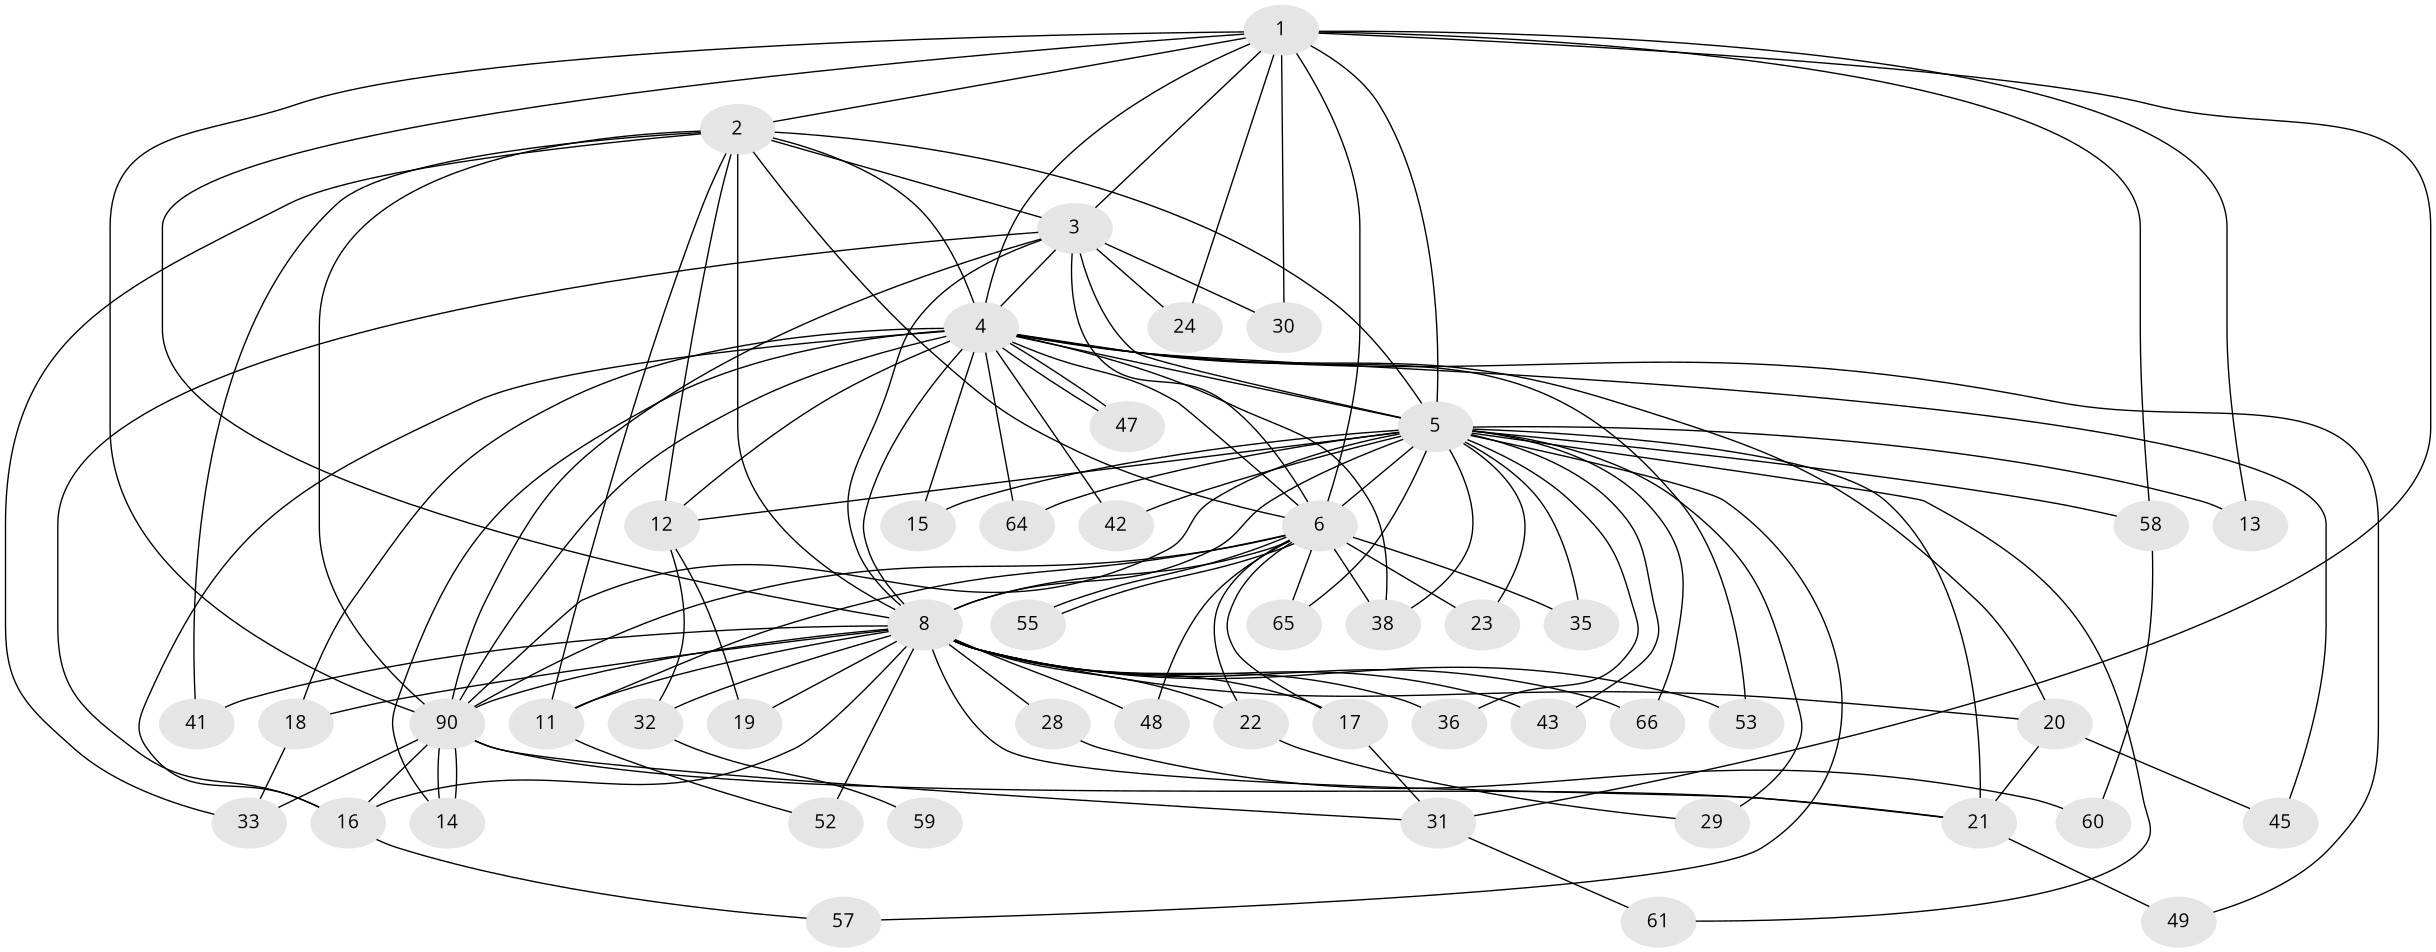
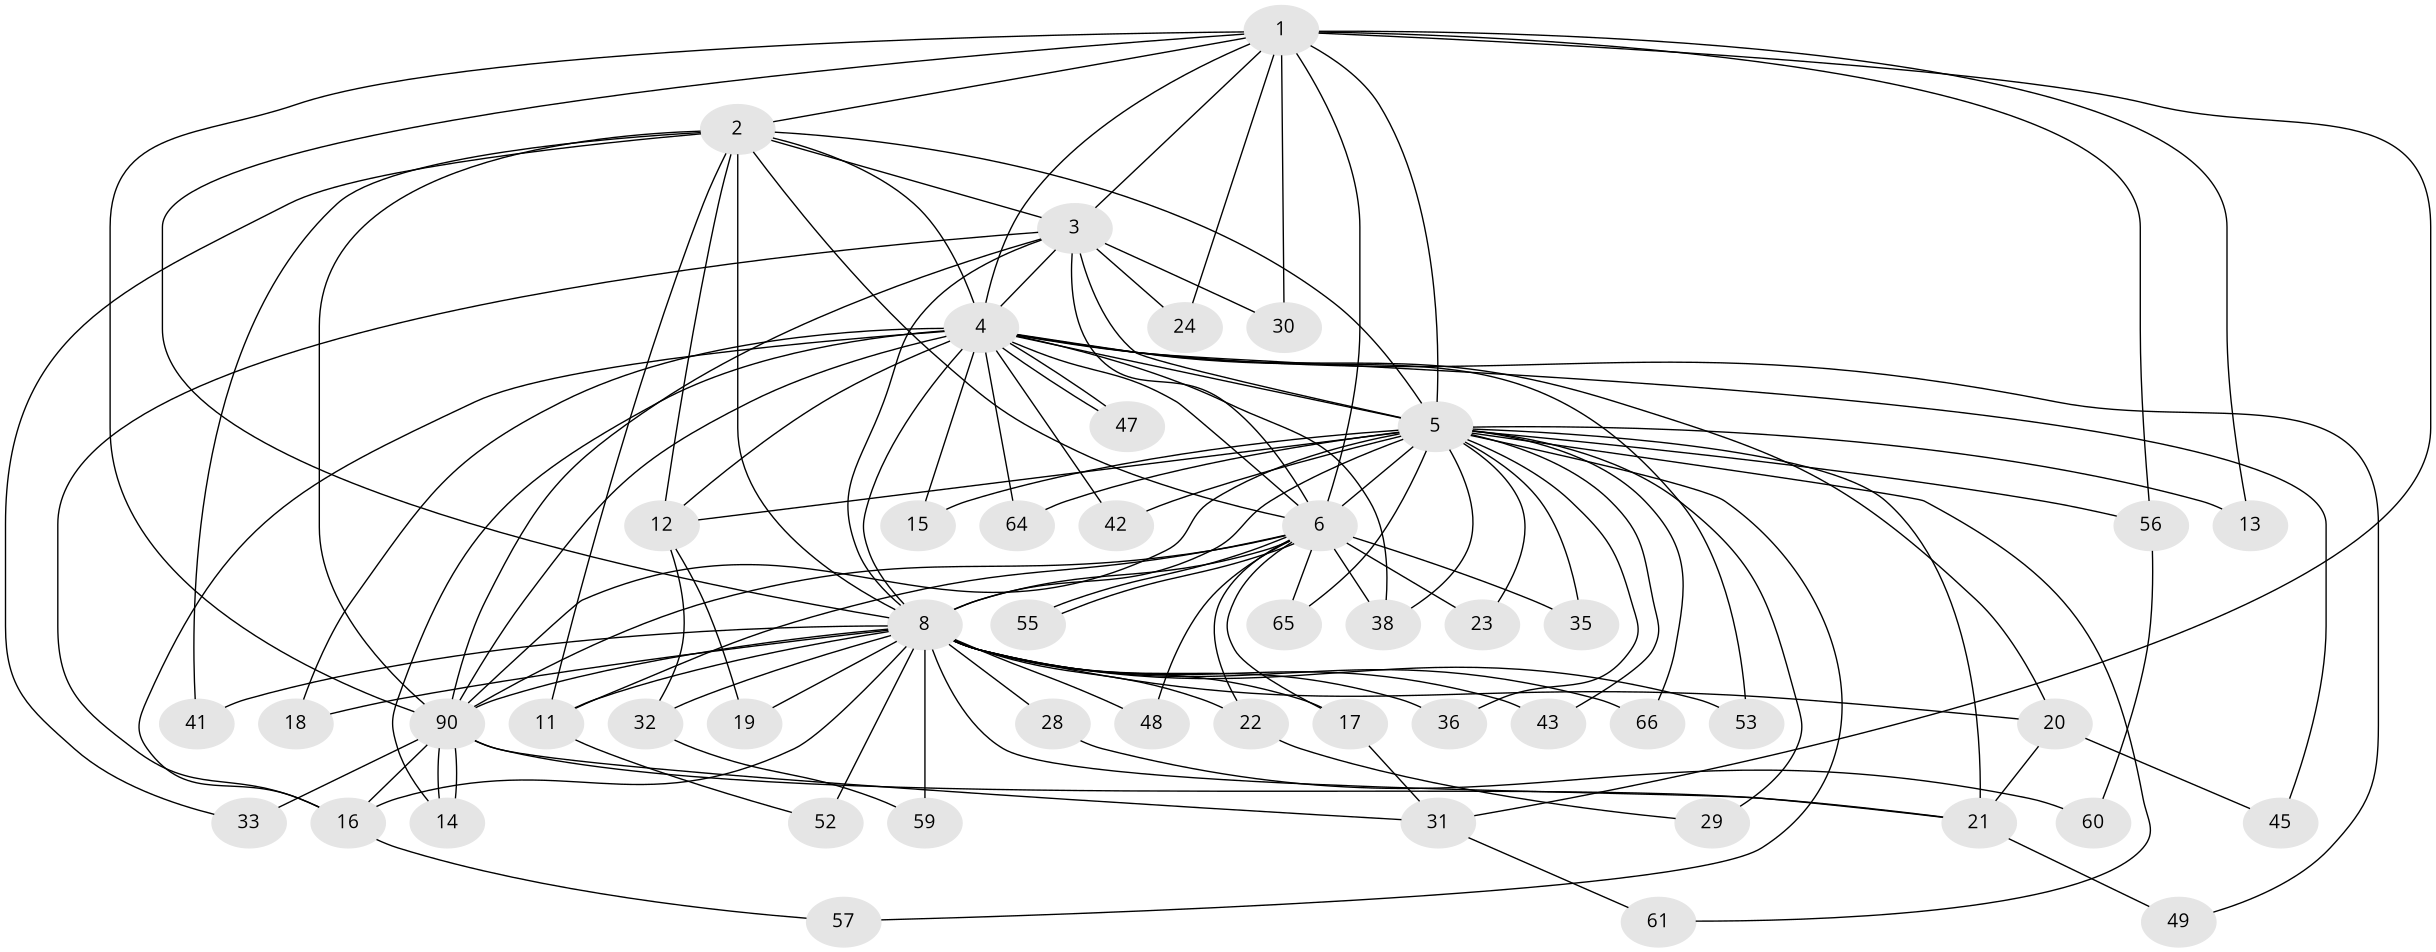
node "58": label "58" -> "56"
edge "8" -- "59": added
edge "18" -- "33": removed
